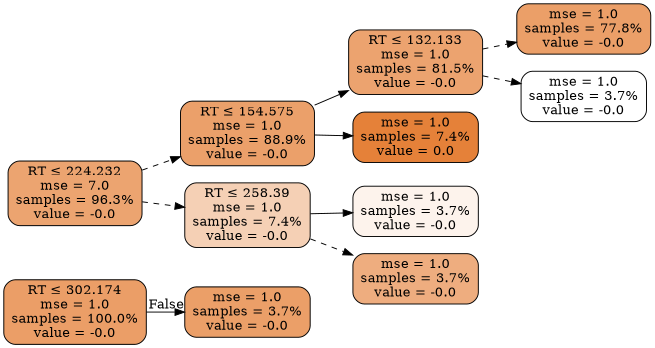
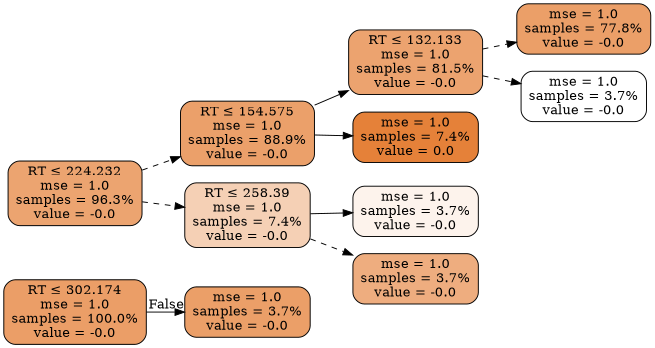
node "RT ≤ 224.232": text "mse = 7.0" -> "mse = 1.0"
